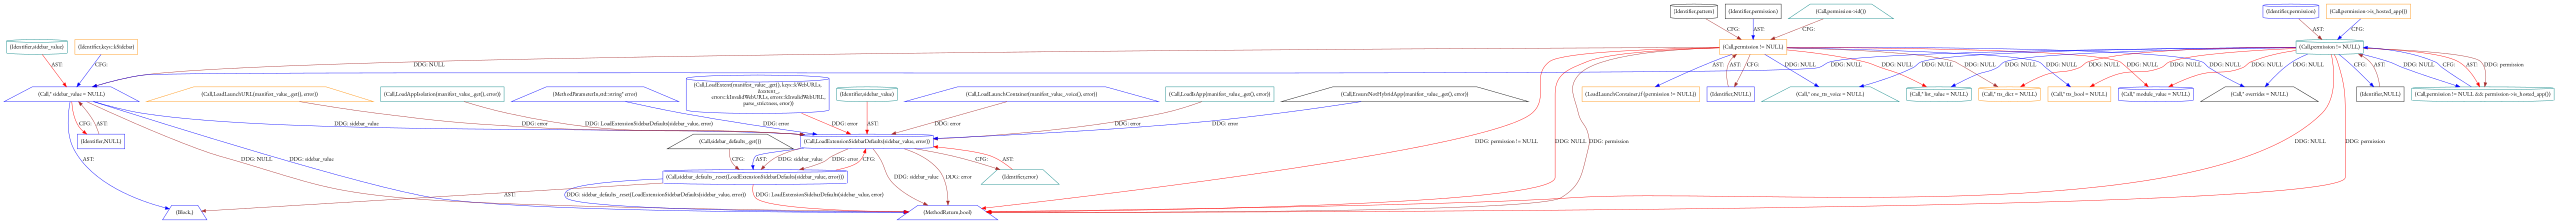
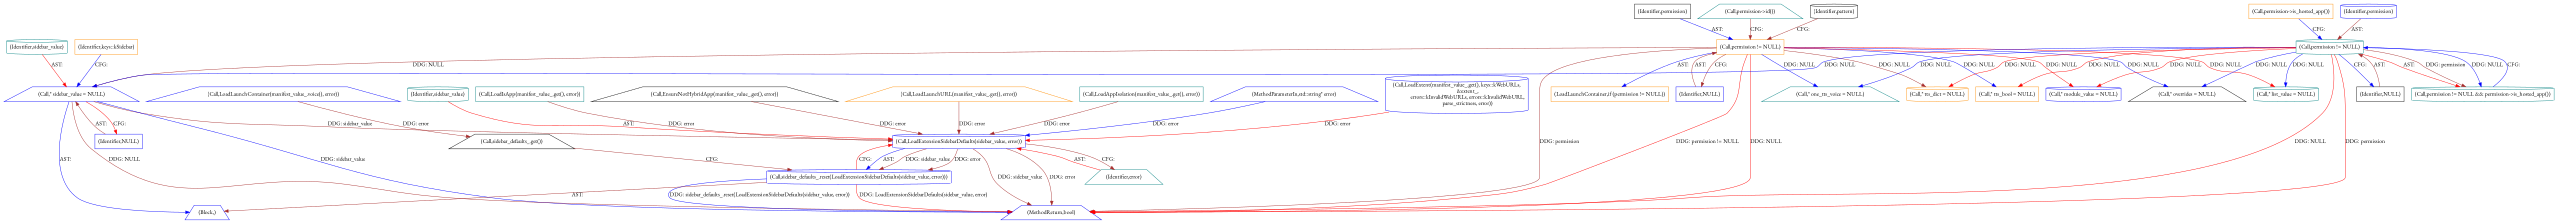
edge "(Call,LoadLaunchContainer(manifest_value_.voice(), error))" -> "(Call,LoadExtensionSidebarDefaults(sidebar_value, error))": now "(Call,LoadLaunchContainer(manifest_value_.voice(), error))" -> "(Call,sidebar_defaults_.get())"
edge "(Call,LoadAppIsolation(manifest_value_.get(), error))" -> "(Call,LoadExtensionSidebarDefaults(sidebar_value, error))": label "DDG: LoadExtensionSidebarDefaults(sidebar_value, error)" -> "DDG: error"
edge "(Call,EnsureNotHybridApp(manifest_value_.get(), error))" -> "(Call,LoadExtensionSidebarDefaults(sidebar_value, error))": color blue -> brown
edge "(Call,* sidebar_value = NULL)" -> "(Call,LoadExtensionSidebarDefaults(sidebar_value, error))": color blue -> brown
